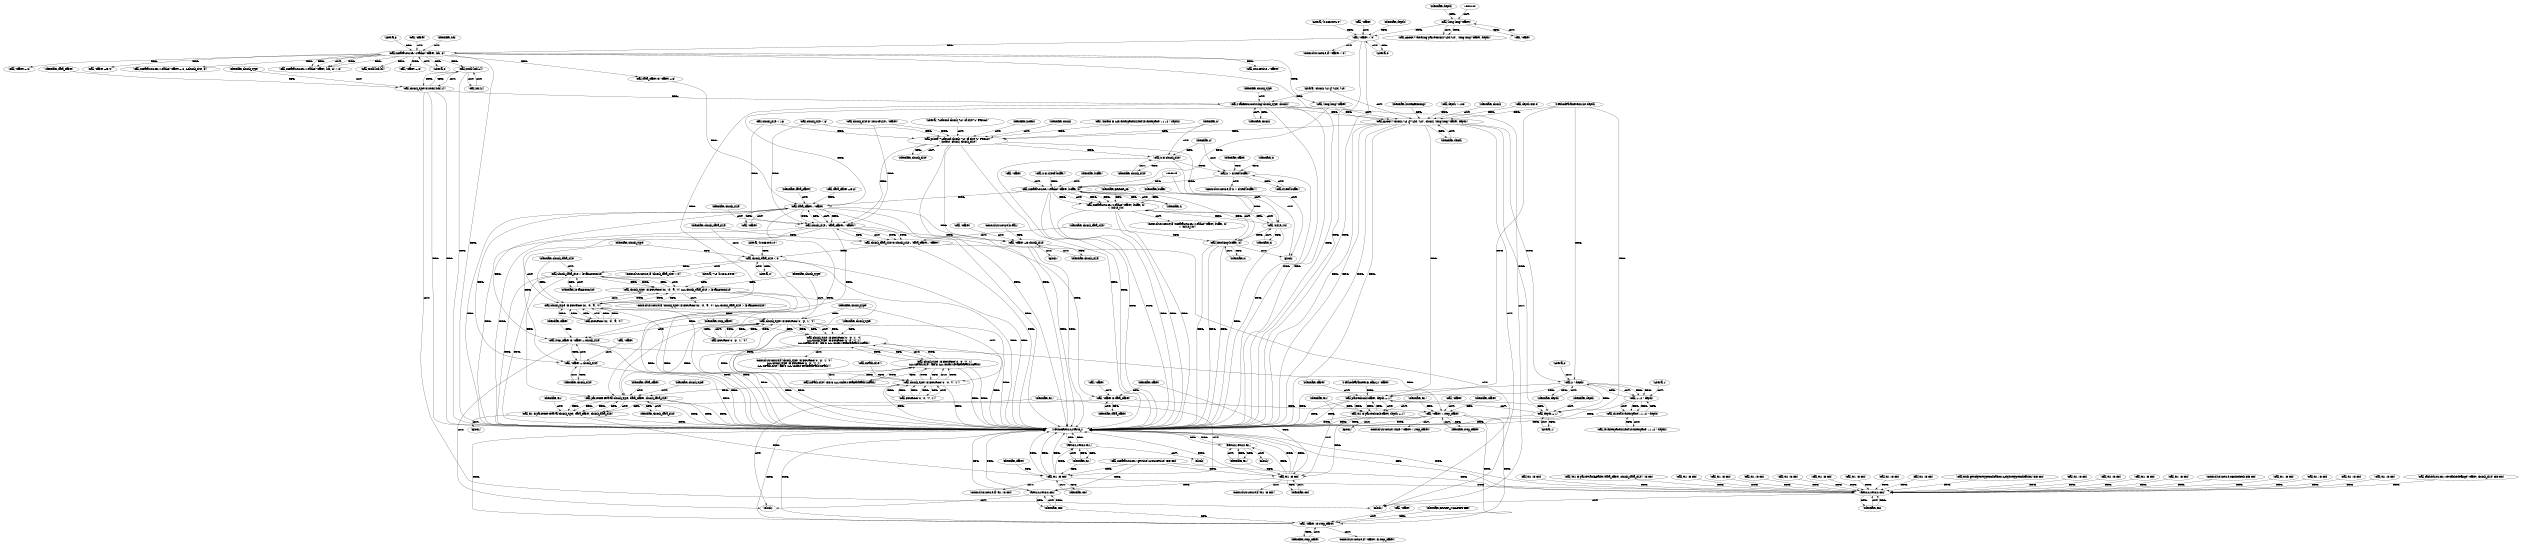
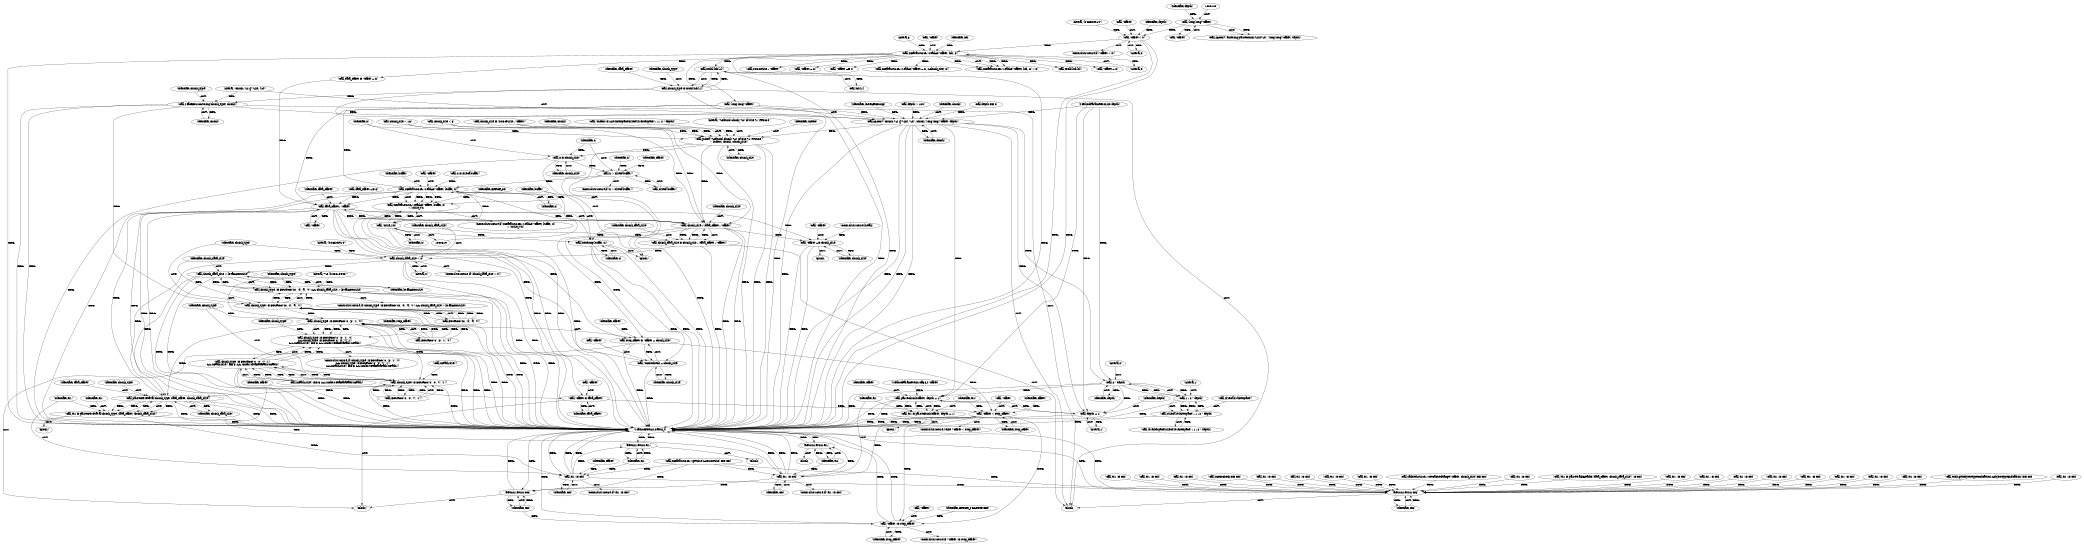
edge "(Identifier,hdr)" -> "(Call,mDataSource->readAt(*offset, hdr, 8))": label "AST: " -> "CFG: "
edge "(Call,ntohl(hdr[1]))" -> "(Call,hdr[1])": label "AST: " -> "CFG: "
edge "1000319" -> "(Call,(ssize_t)n)": reversed
node "(Call,*offset + chunk_size)": label "(Call,*offset + chunk_size)" -> "(Call,*mInitCheck + chunk_size)"
node "(Call,sizeof(kWhitespace))": added
node "(ControlStructure,mInitCheck == OK)": label "(ControlStructure,mInitCheck == OK)" -> "(Call,mInitCheck == OK)"
